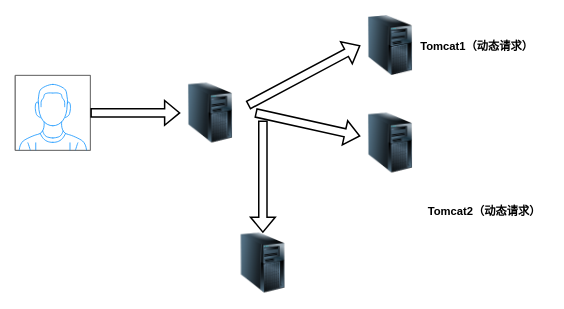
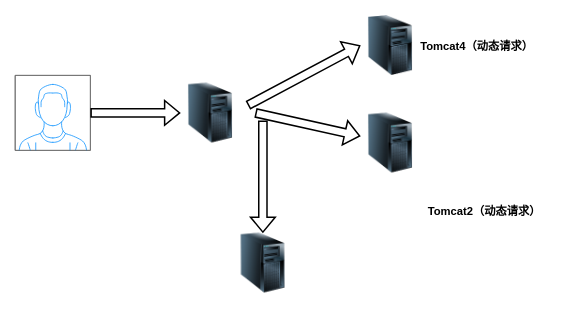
node "Tomcat1（动态请求）": label "Tomcat1（动态请求）" -> "Tomcat4（动态请求）"
